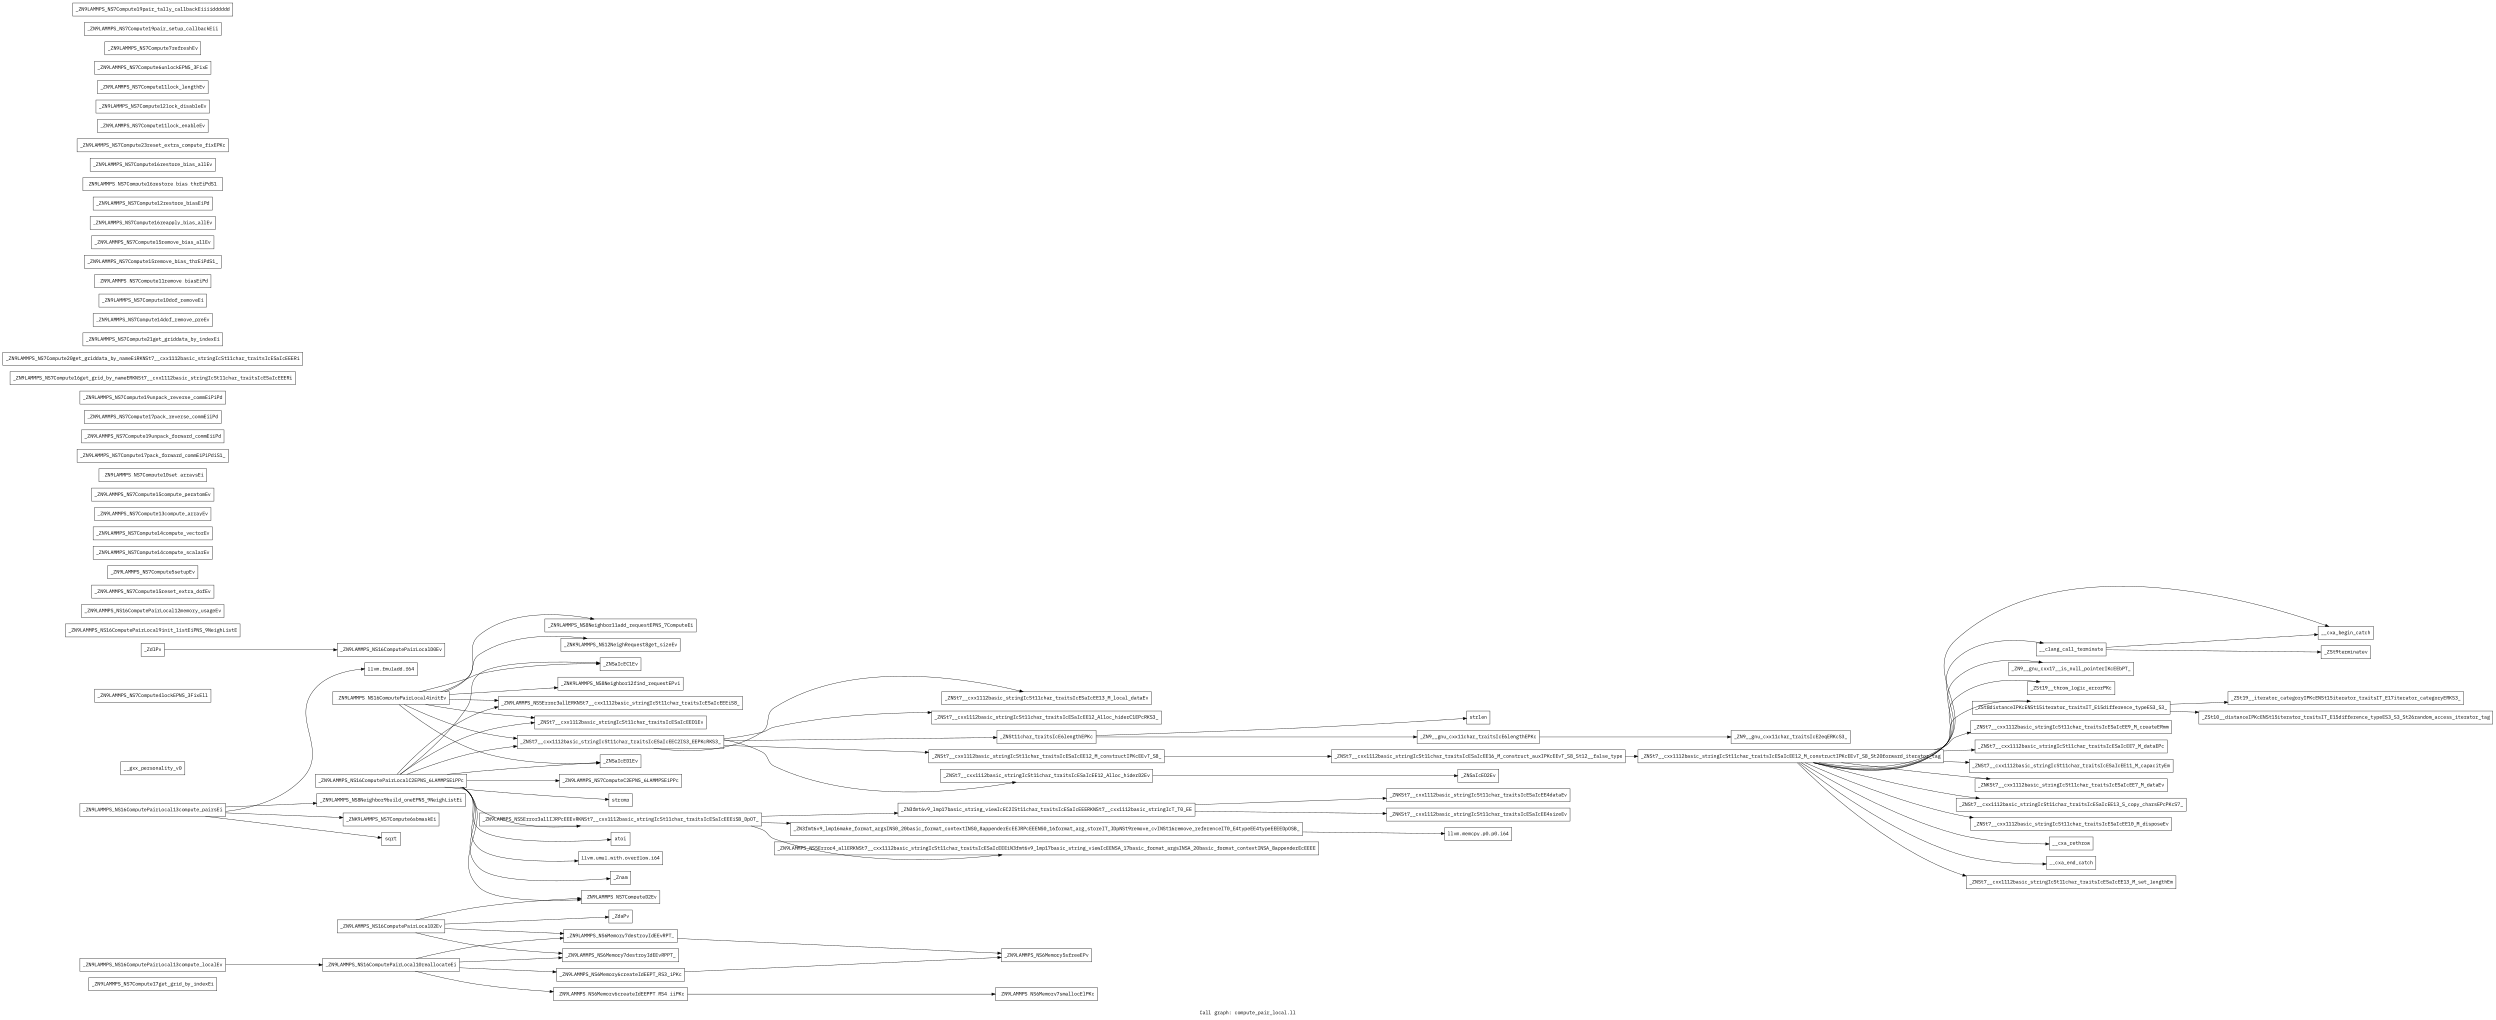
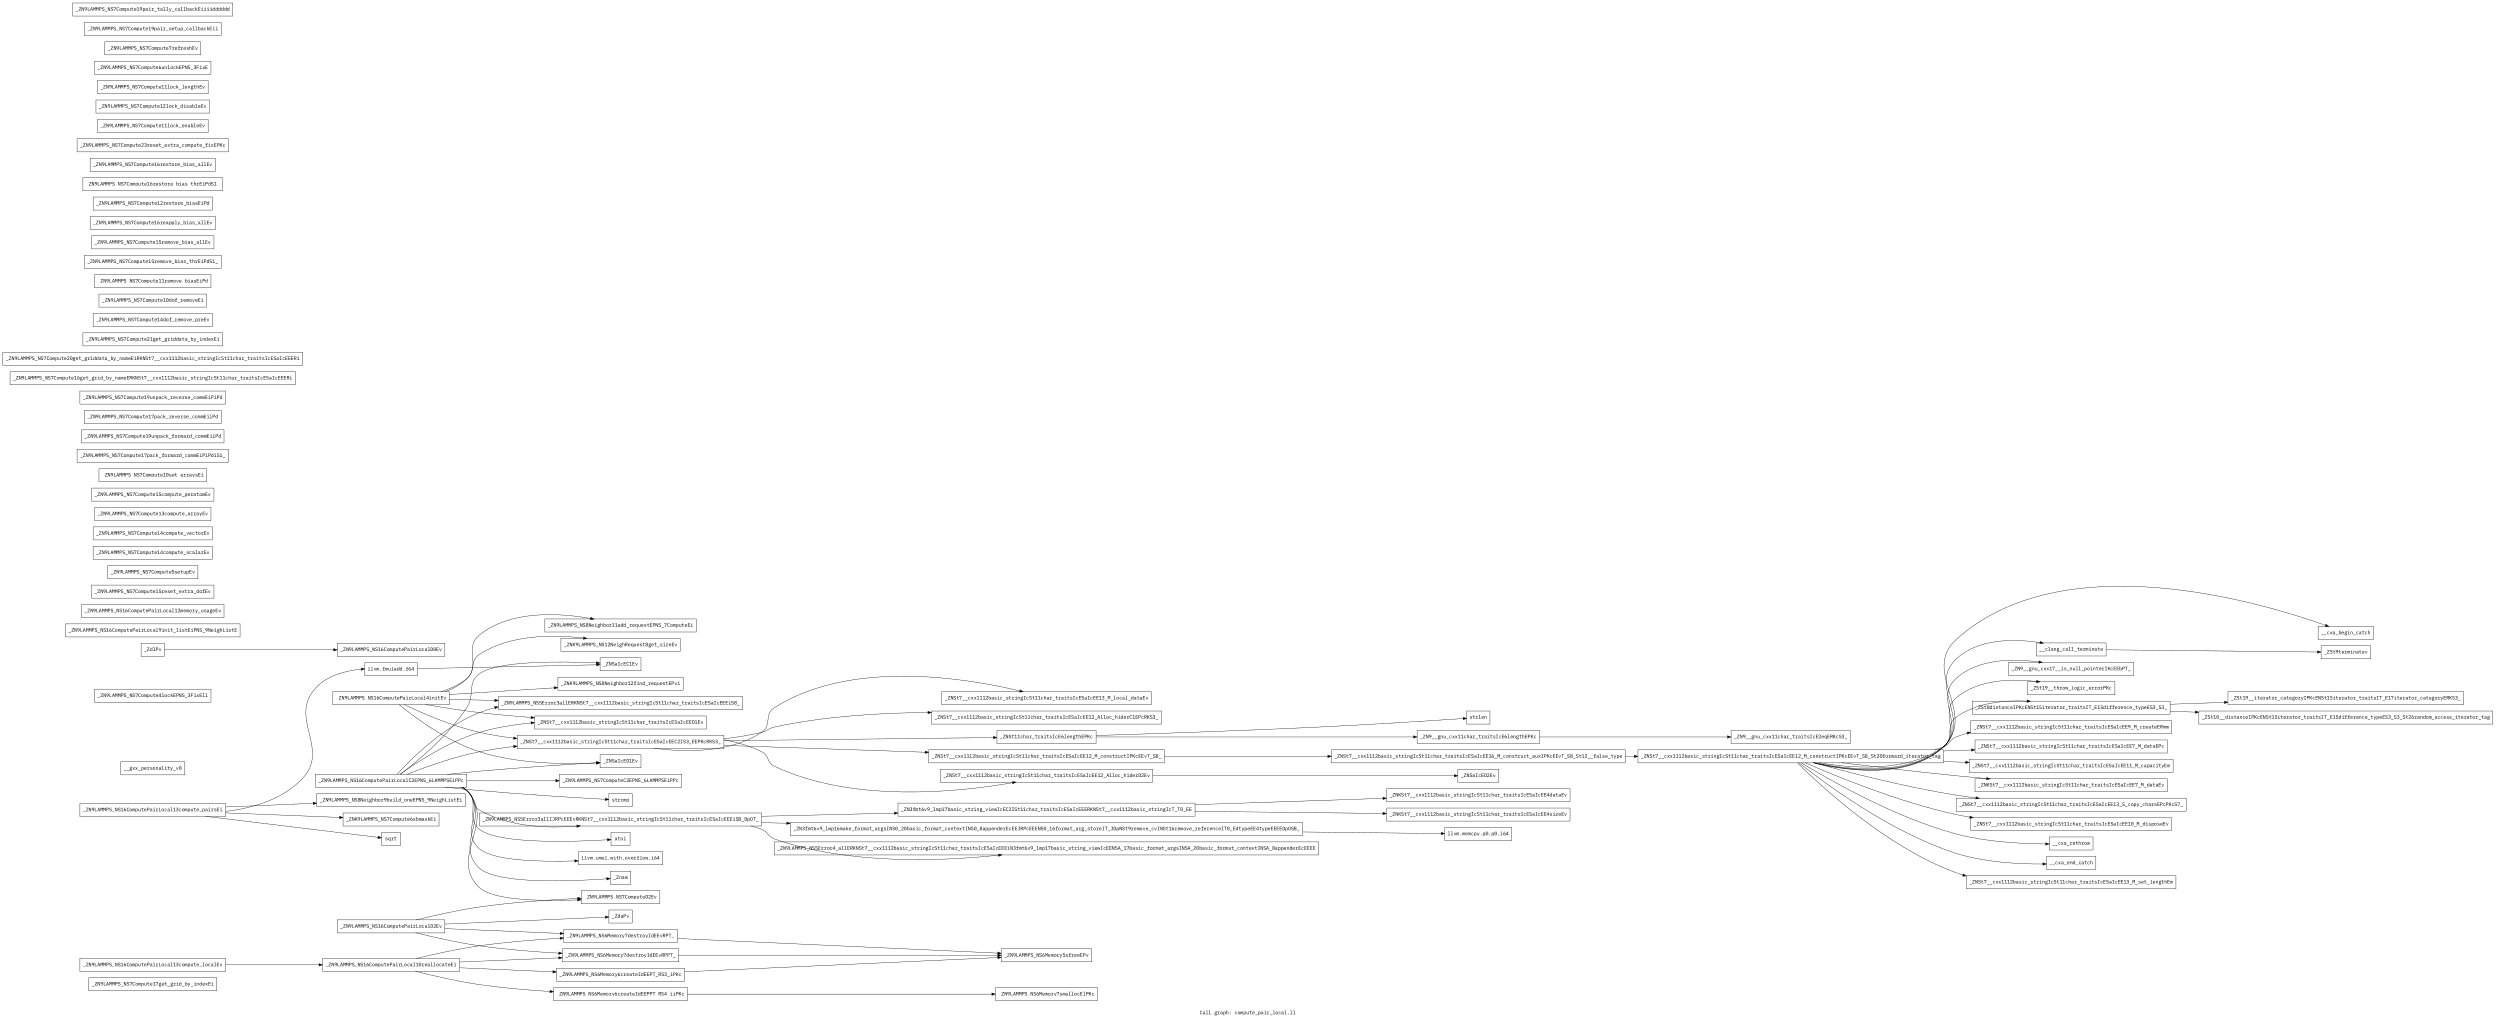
edge "__clang_call_terminate" -> "__cxa_begin_catch": removed
edge "_ZN9LAMMPS_NS16ComputePairLocal4initEv" -> "_ZNSaIcEC1Ev": now "llvm.fmuladd.f64" -> "_ZNSaIcEC1Ev"
edge "_ZN9LAMMPS_NS6Memory7destroyIdEEvRPPT_" -> "_ZN9LAMMPS_NS6Memory5sfreeEPv": added
